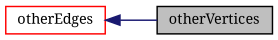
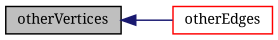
edge "otherVertices" -> "otherEdges": reversed
